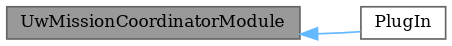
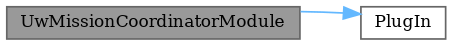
edge "PlugIn" -> "UwMissionCoordinatorModule": reversed
